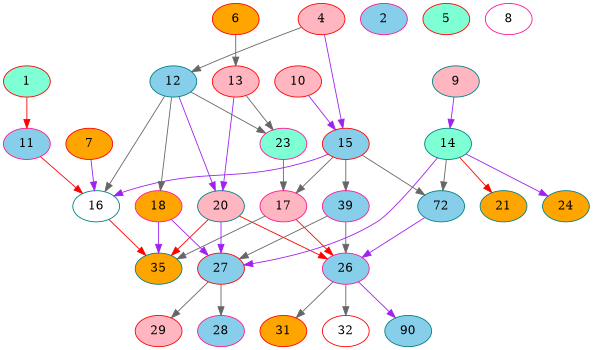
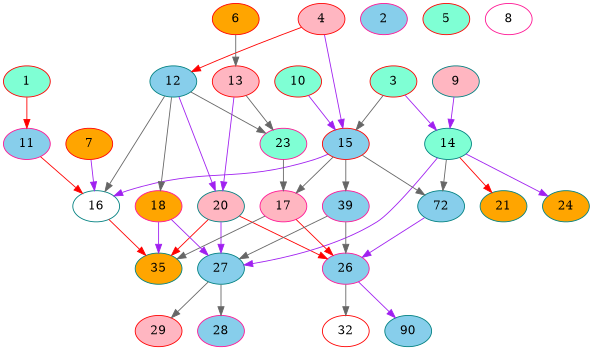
edge "4" -> "12": color gray40 -> red
node "10": fillcolor lightpink -> aquamarine
node "3": added
node "27": color red -> teal
node "31": removed
